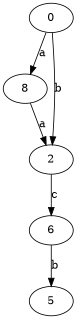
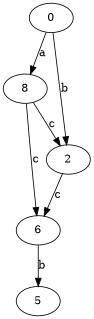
edge "8" -> "2": label "a" -> "c"
edge "8" -> "6": added, label "c"
